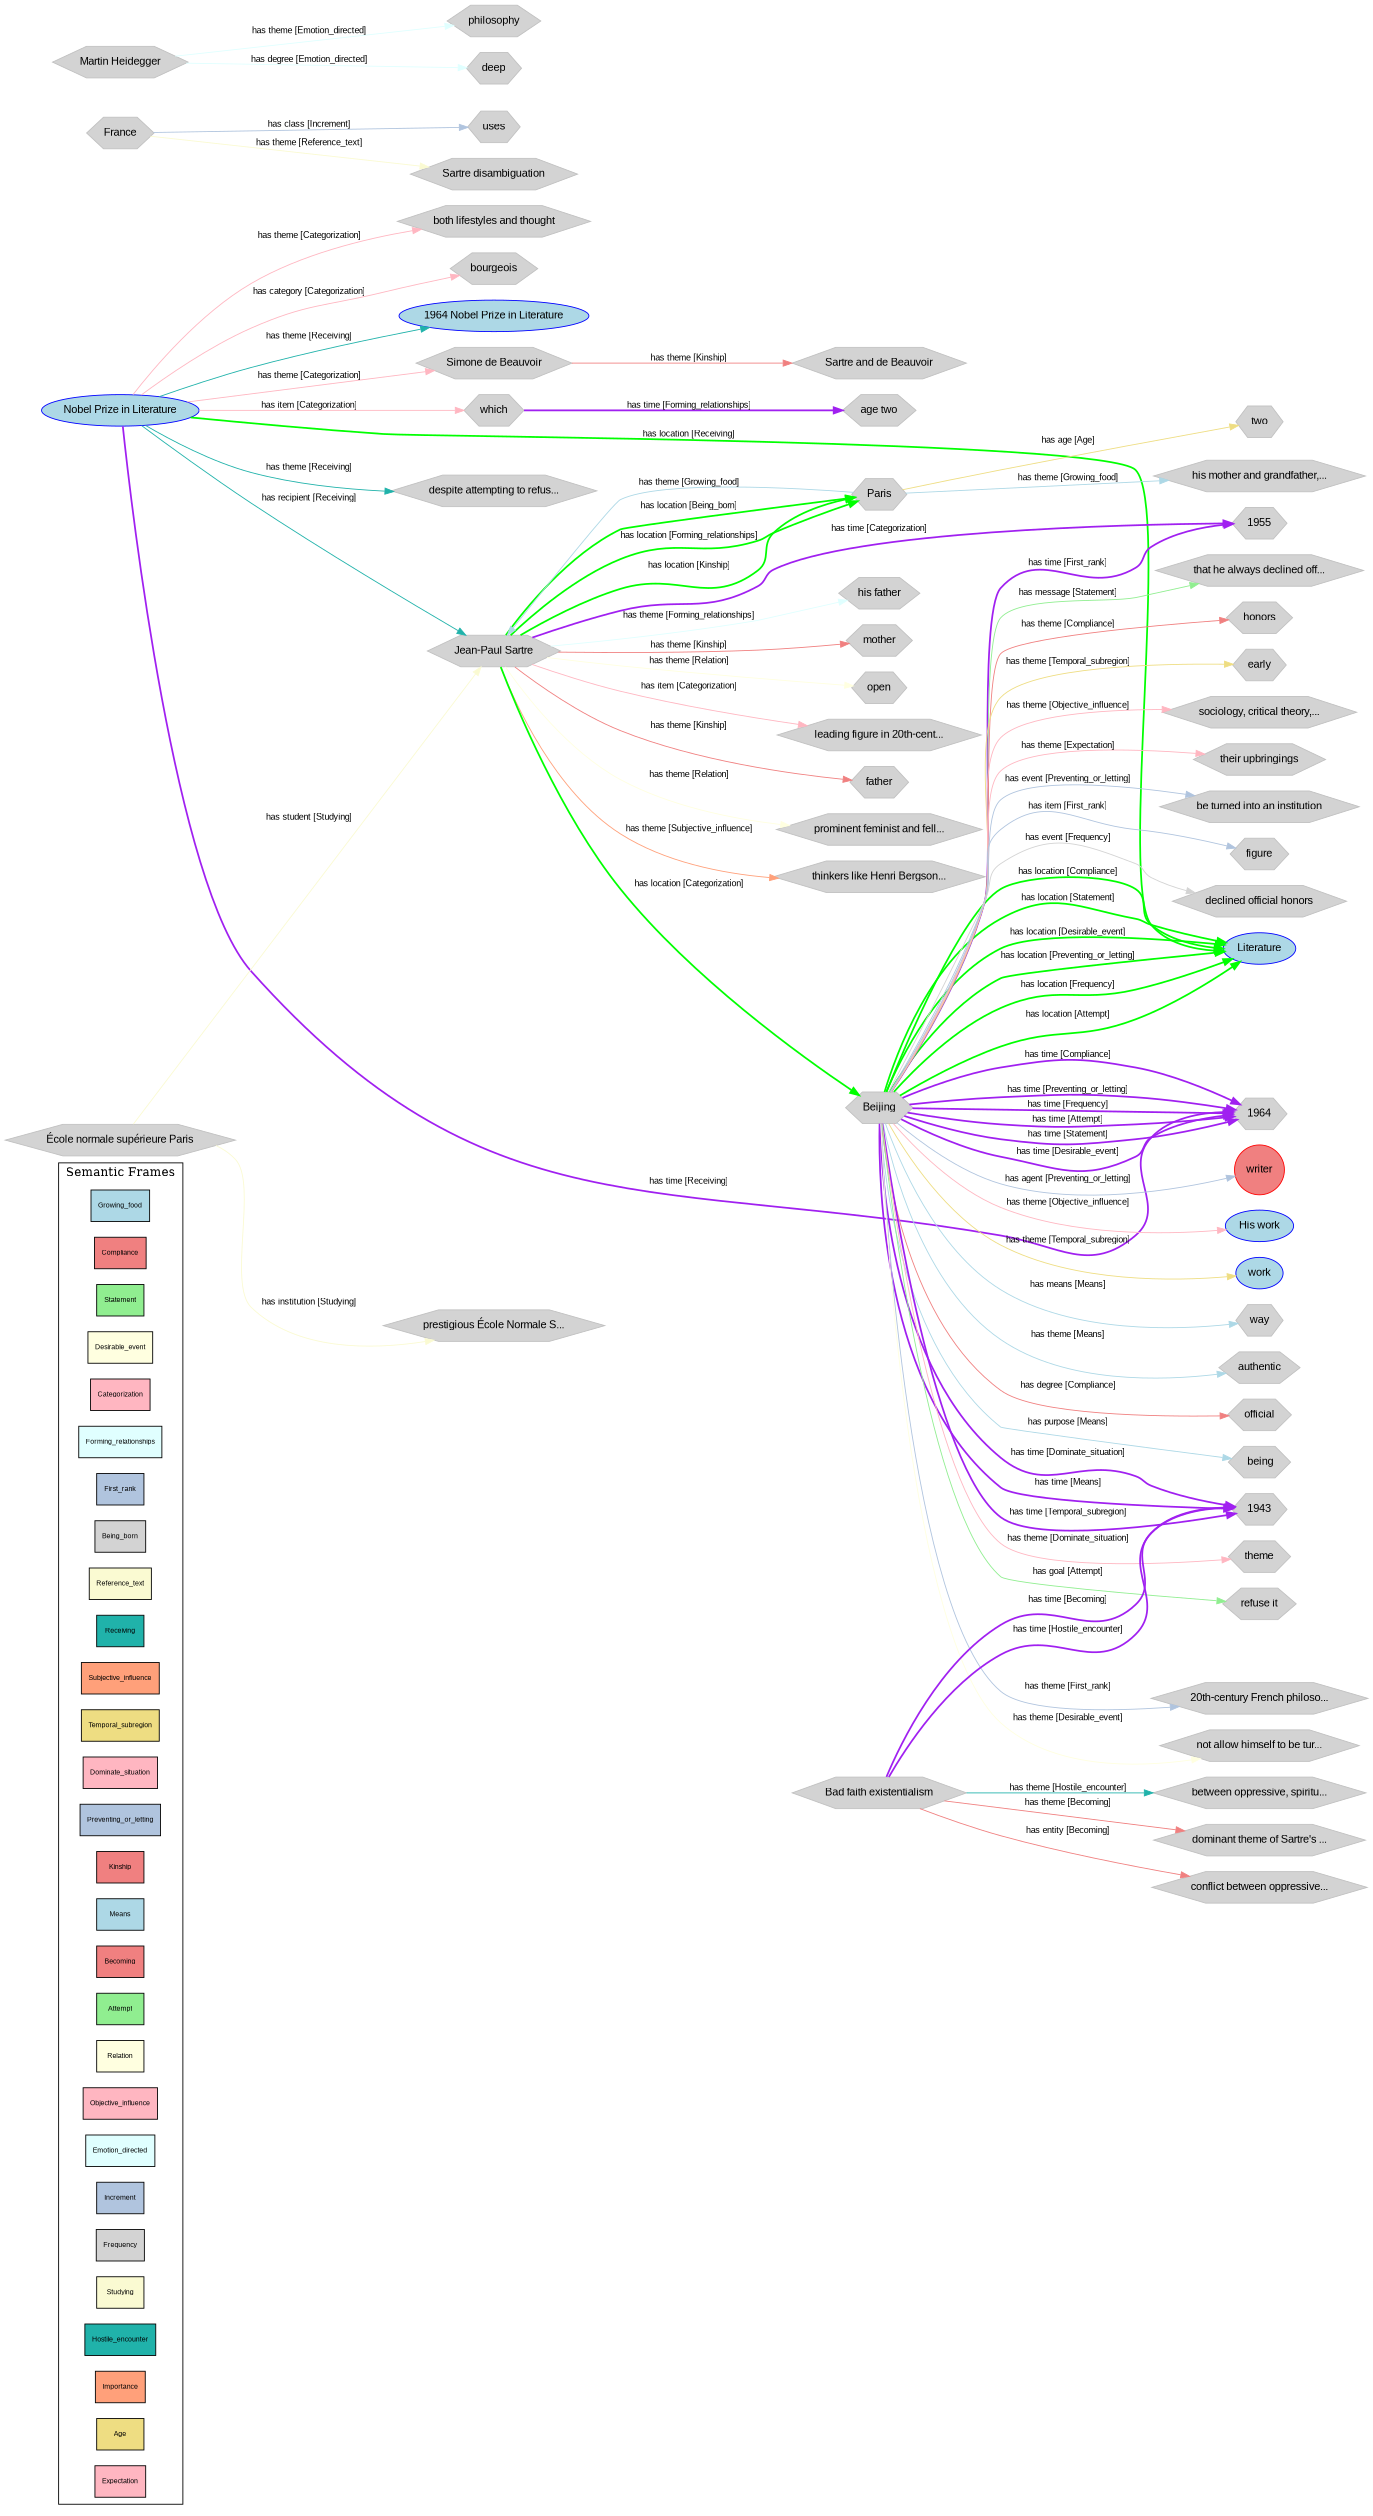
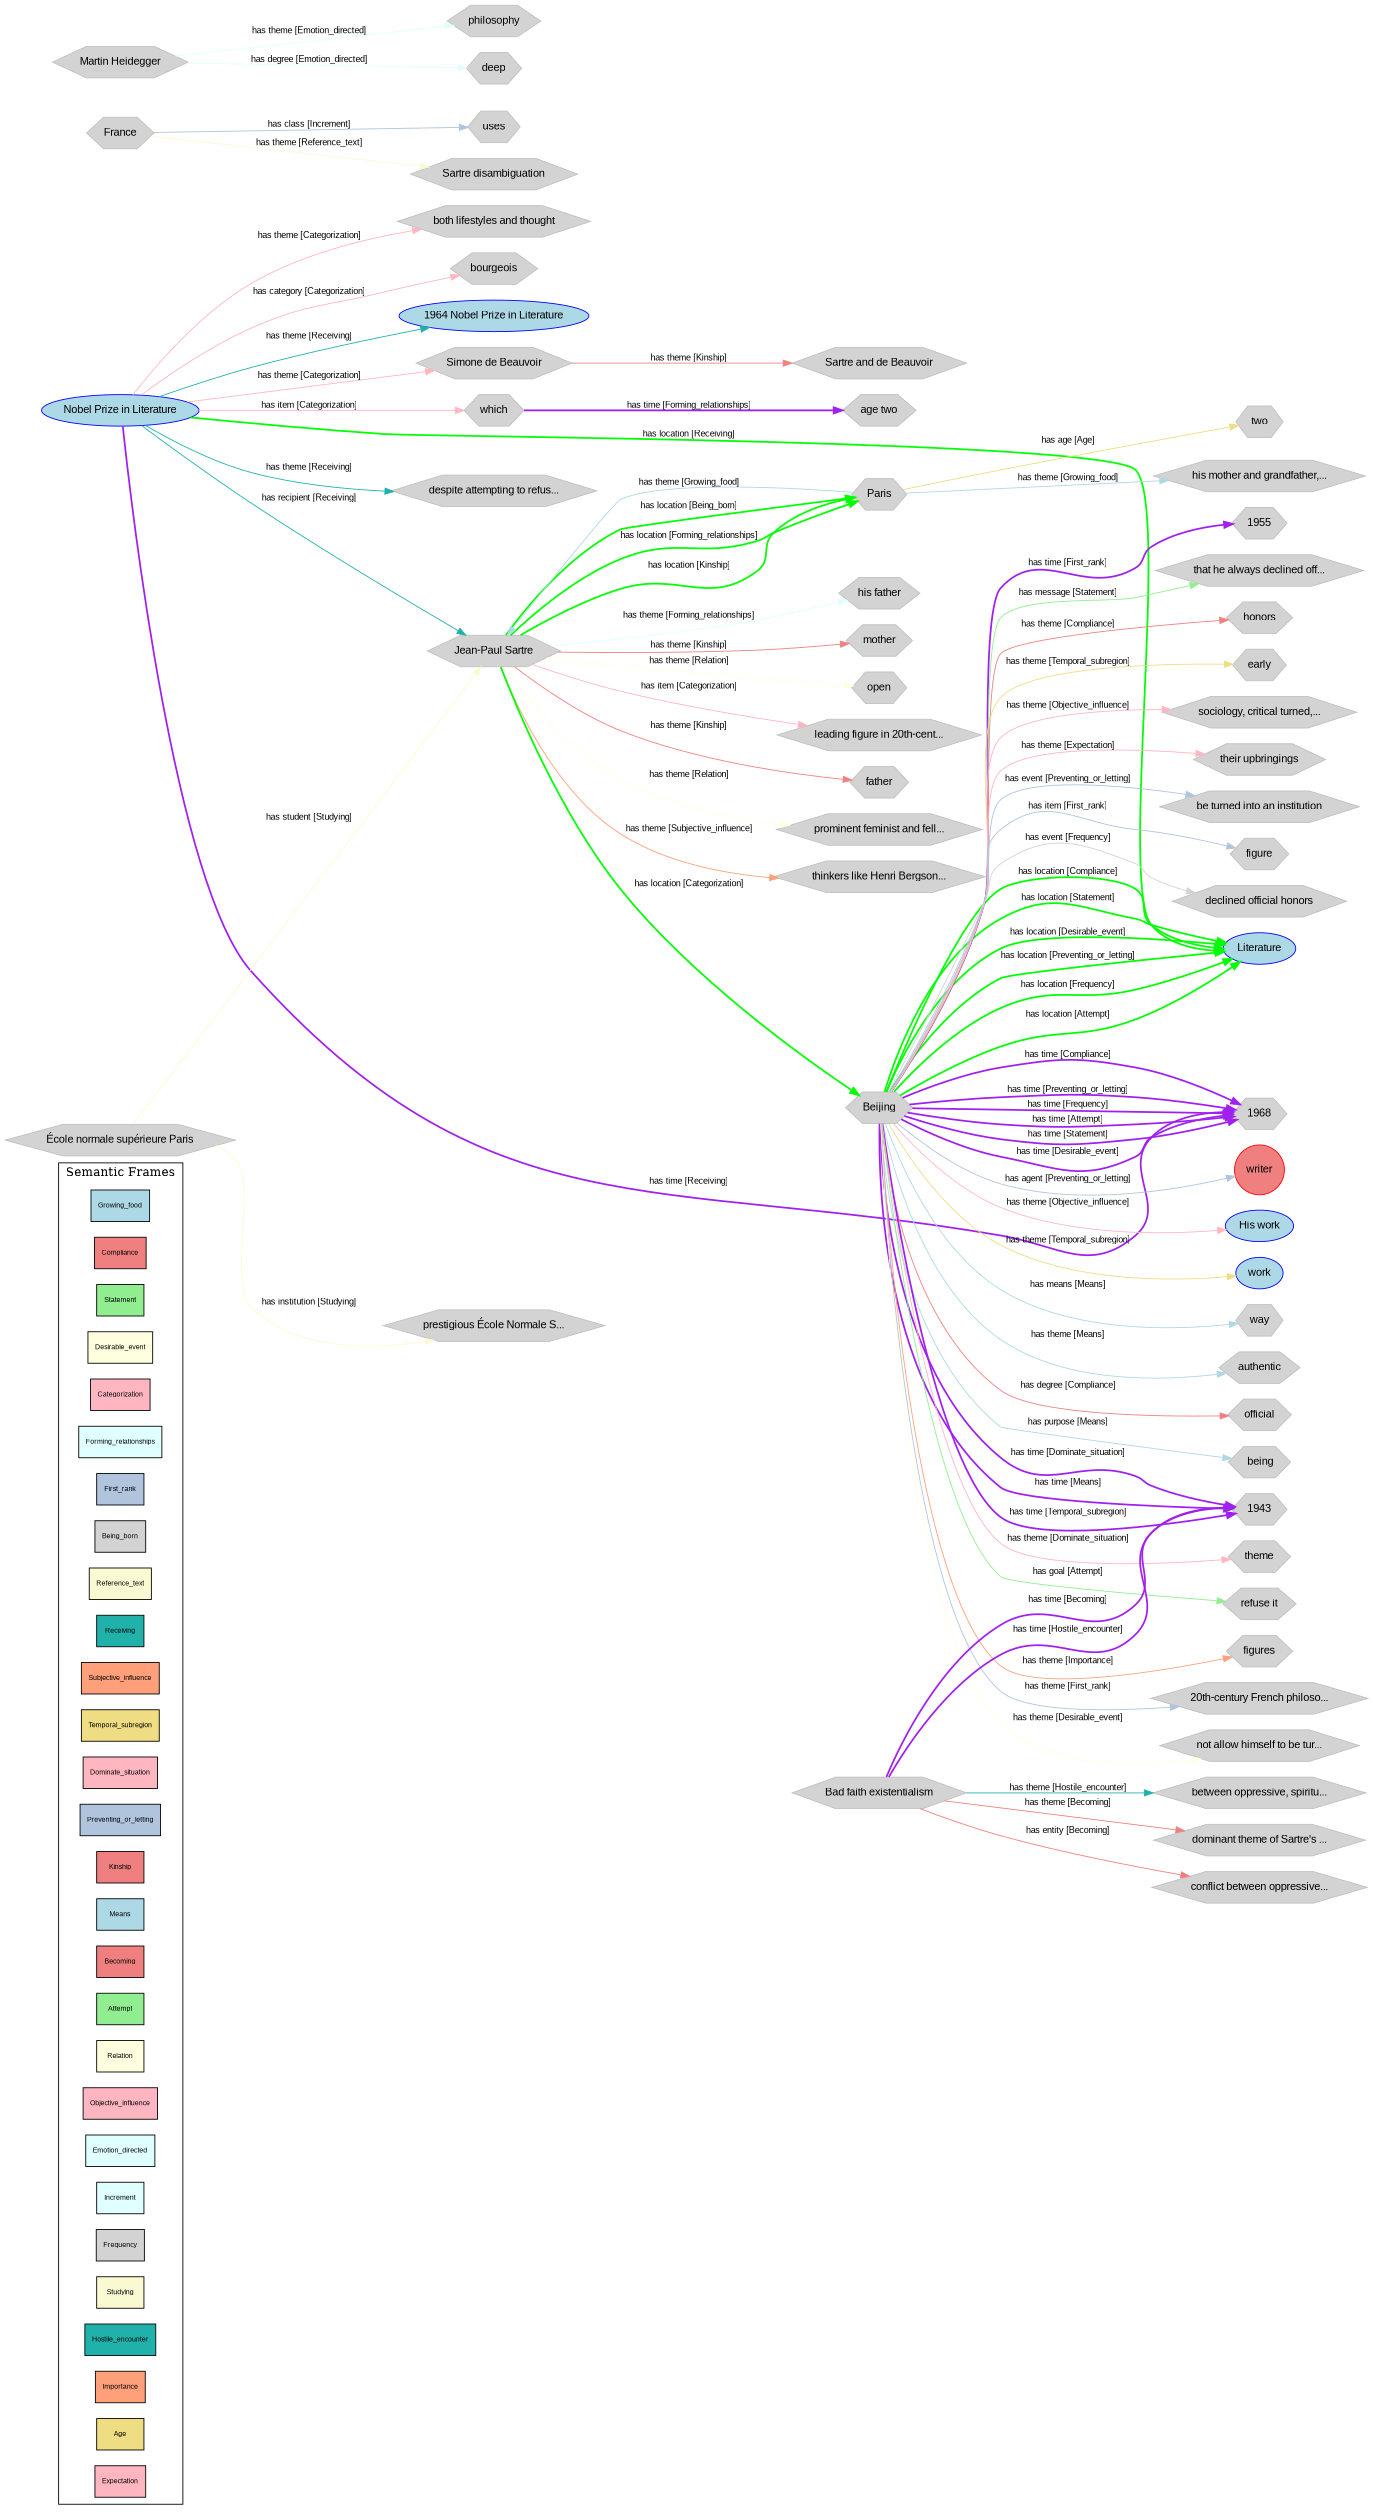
edge "Jean-Paul Sartre" -> "1955": removed, label "has time [Categorization]"
node "sociology, critical theory,...": label "sociology, critical theory,..." -> "sociology, critical turned,..."
node "1964": label "1964" -> "1968"
node "figures": added
node "Increment": fillcolor lightsteelblue -> lightcyan
